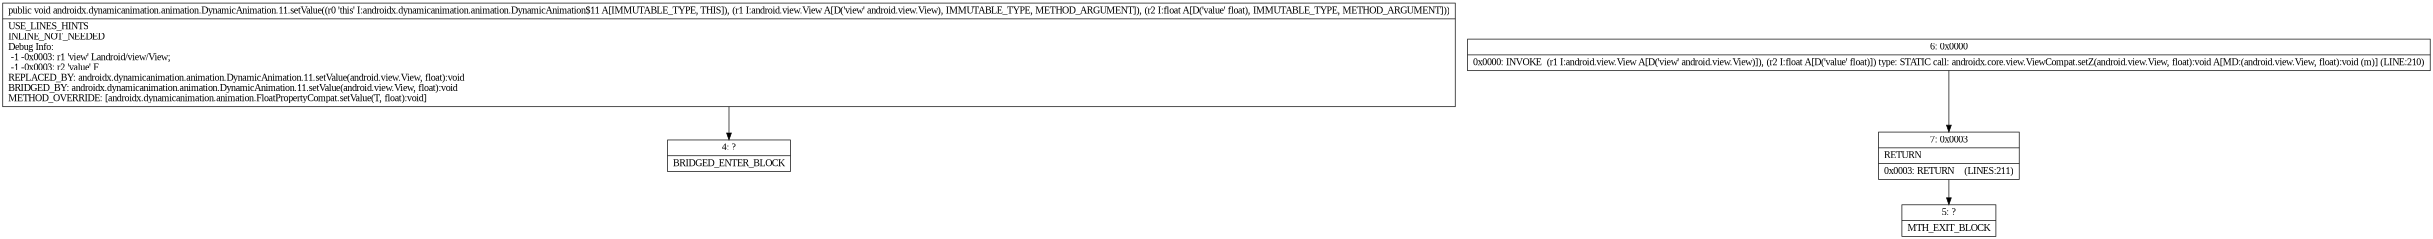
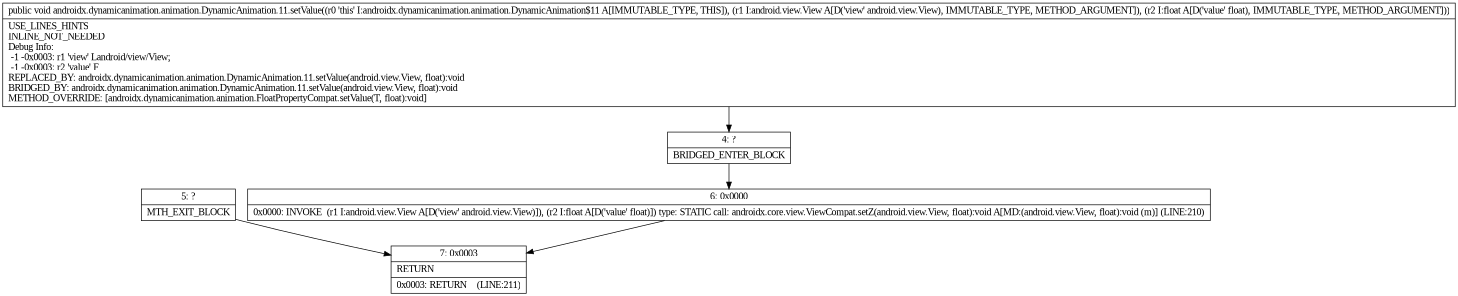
node "7: 0x0003": text "0x0003: RETURN    (LINES:211)" -> "0x0003: RETURN    (LINE:211)"
edge "4: ?" -> "6: 0x0000": added
edge "7: 0x0003" -> "5: ?": reversed
